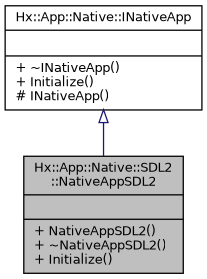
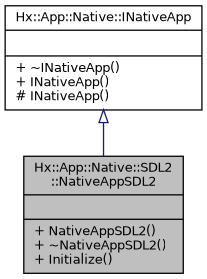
node "Hx::App::Native::INativeApp": text "+ Initialize()" -> "+ INativeApp()"
